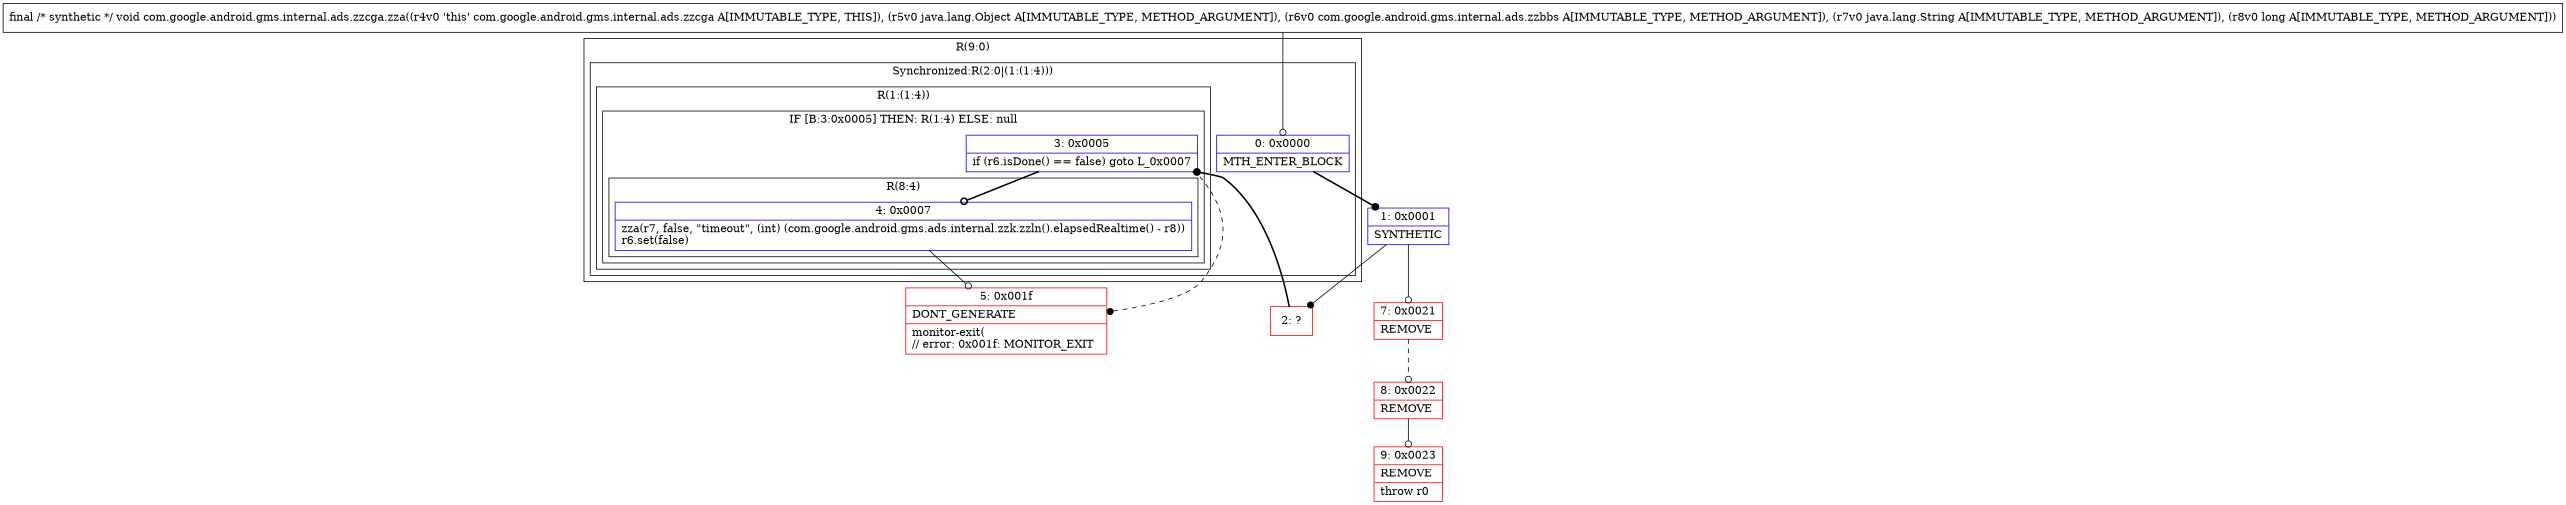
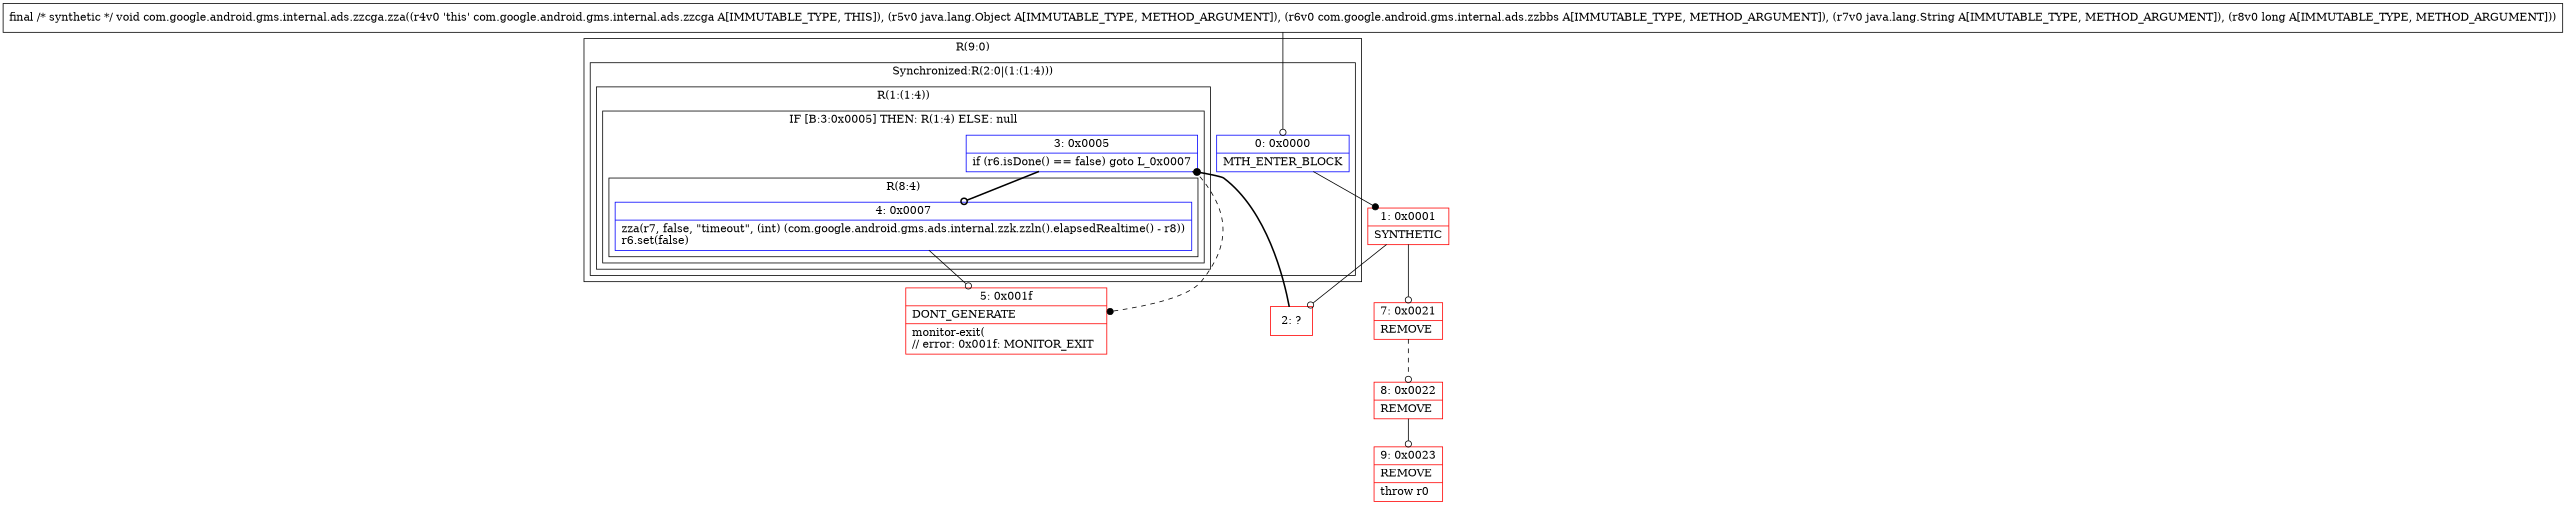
edge "0: 0x0000" -> "1: 0x0001": style bold -> solid
node "1: 0x0001": color blue -> red
edge "1: 0x0001" -> "2: ?": arrowhead dot -> odot
